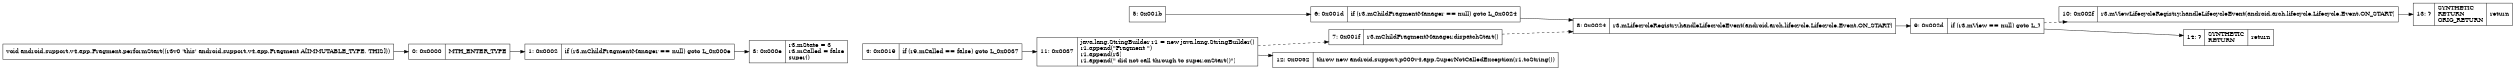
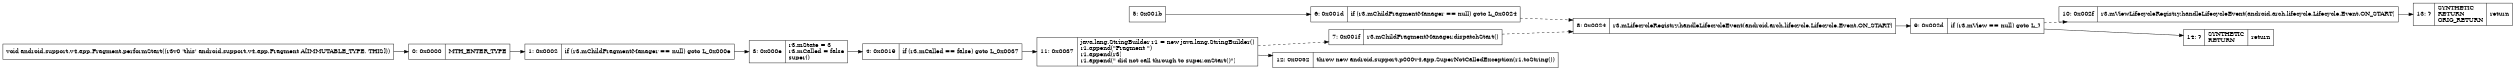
edge "6: 0x001d" -> "8: 0x0024": style solid -> dashed
node "4: 0x0019": text "if (r9.mCalled == false) goto L_0x0037" -> "if (r3.mCalled == false) goto L_0x0037"
edge "3: 0x000e" -> "4: 0x0019": added
